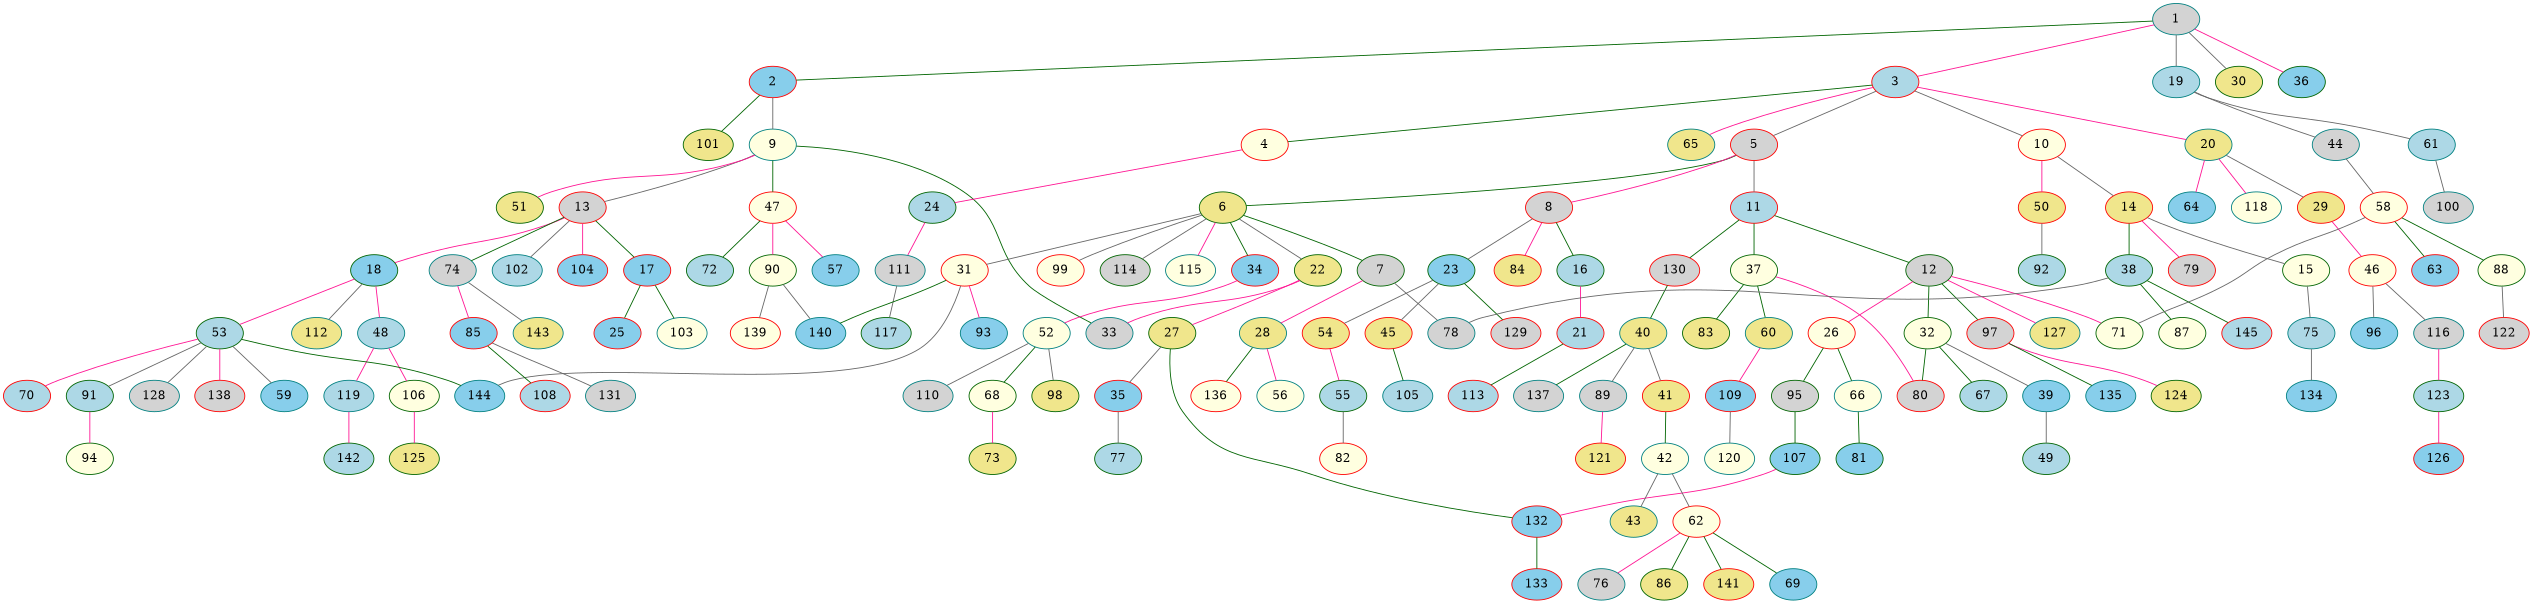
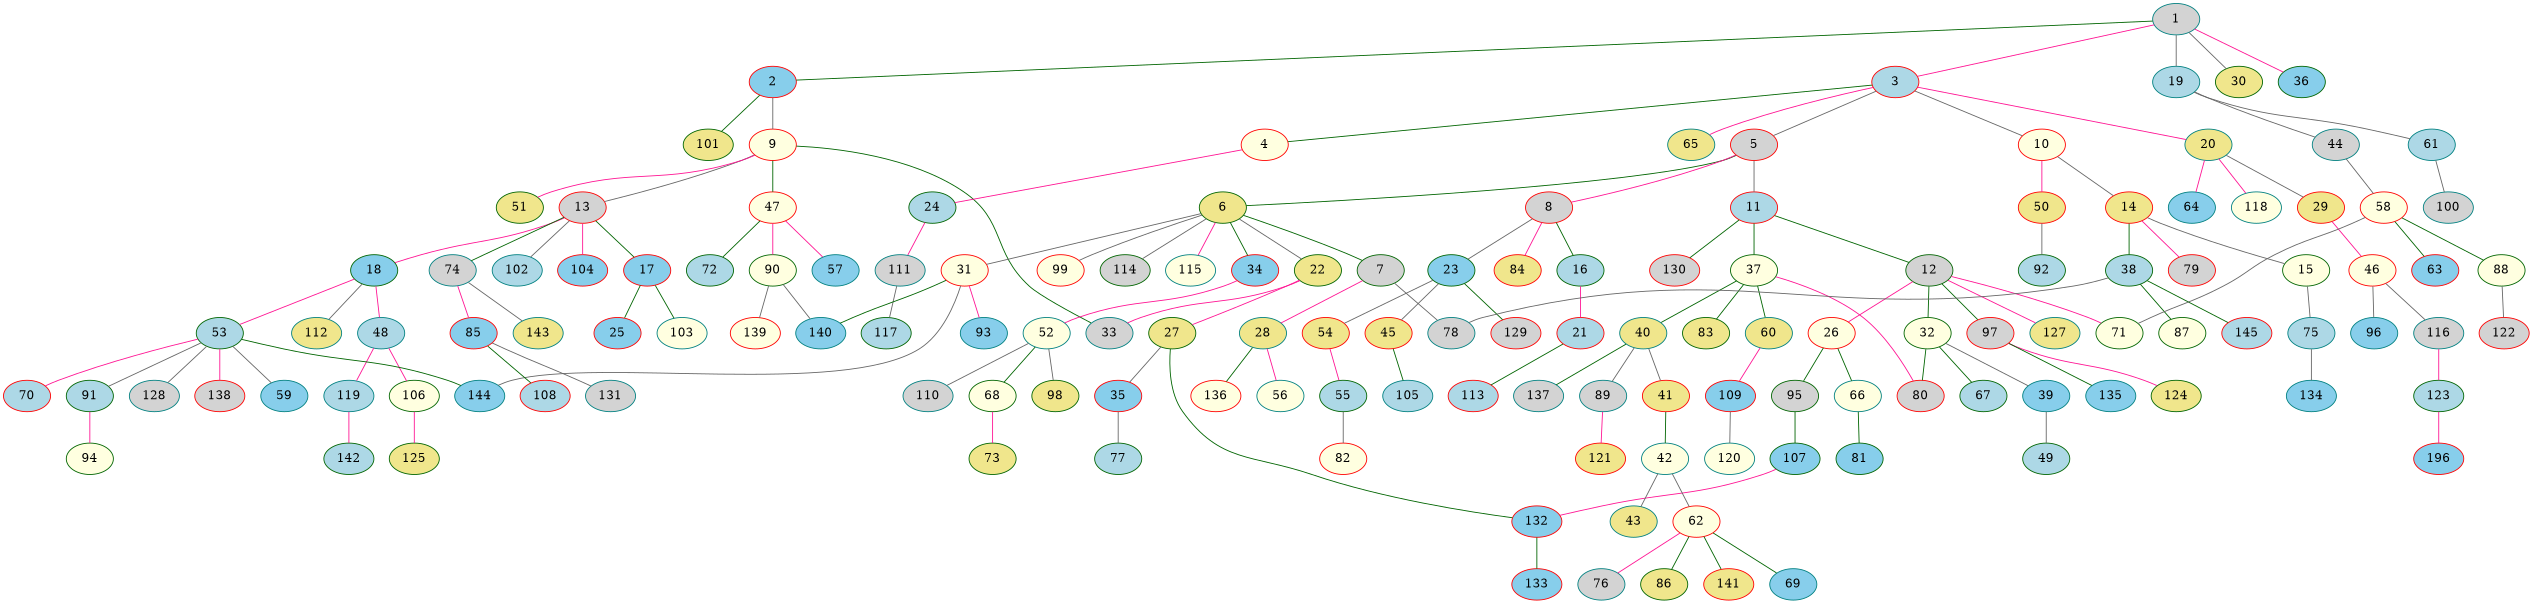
node "9": color teal -> red
edge "130" -- "40": now "37" -- "40"
node "126": label "126" -> "196"
